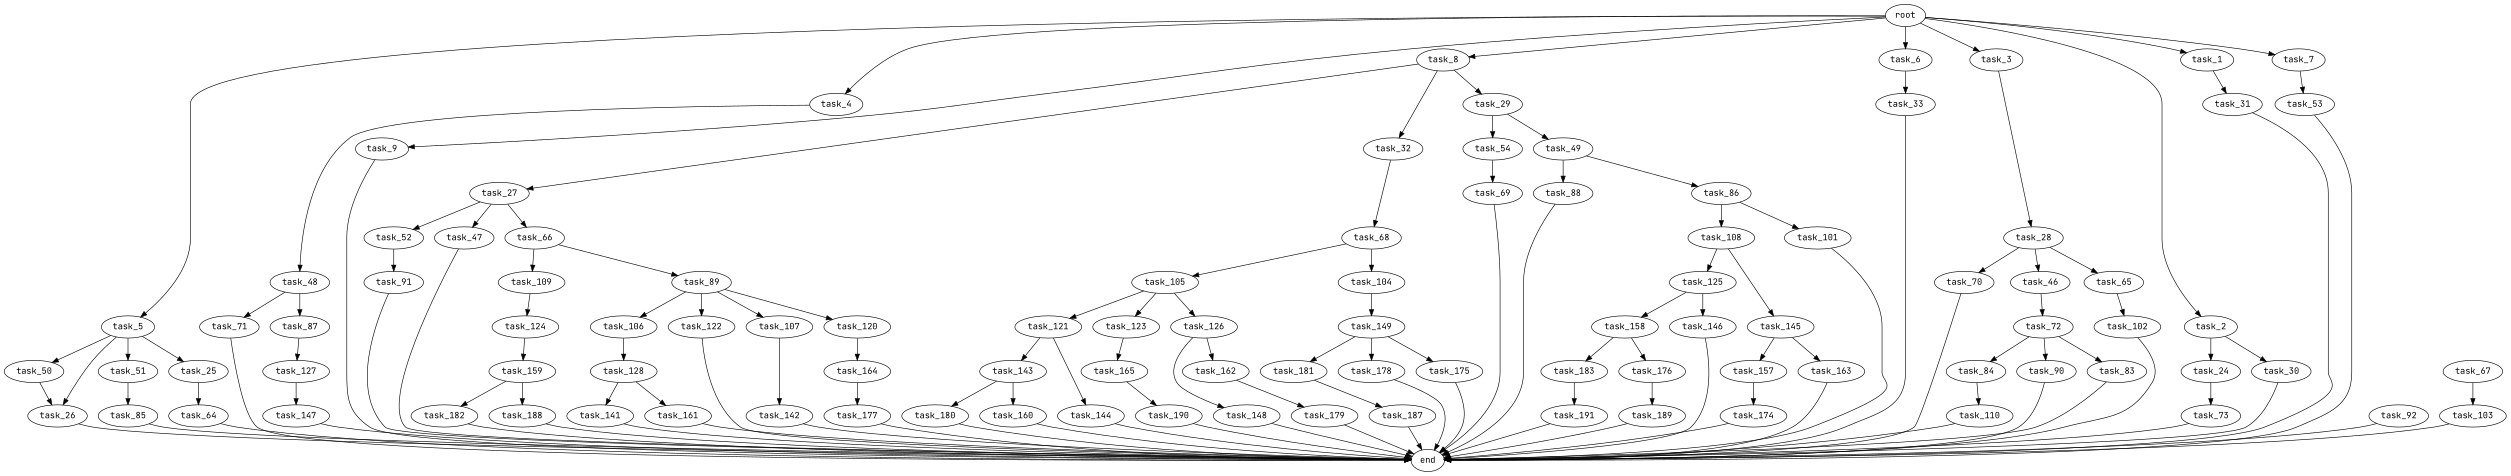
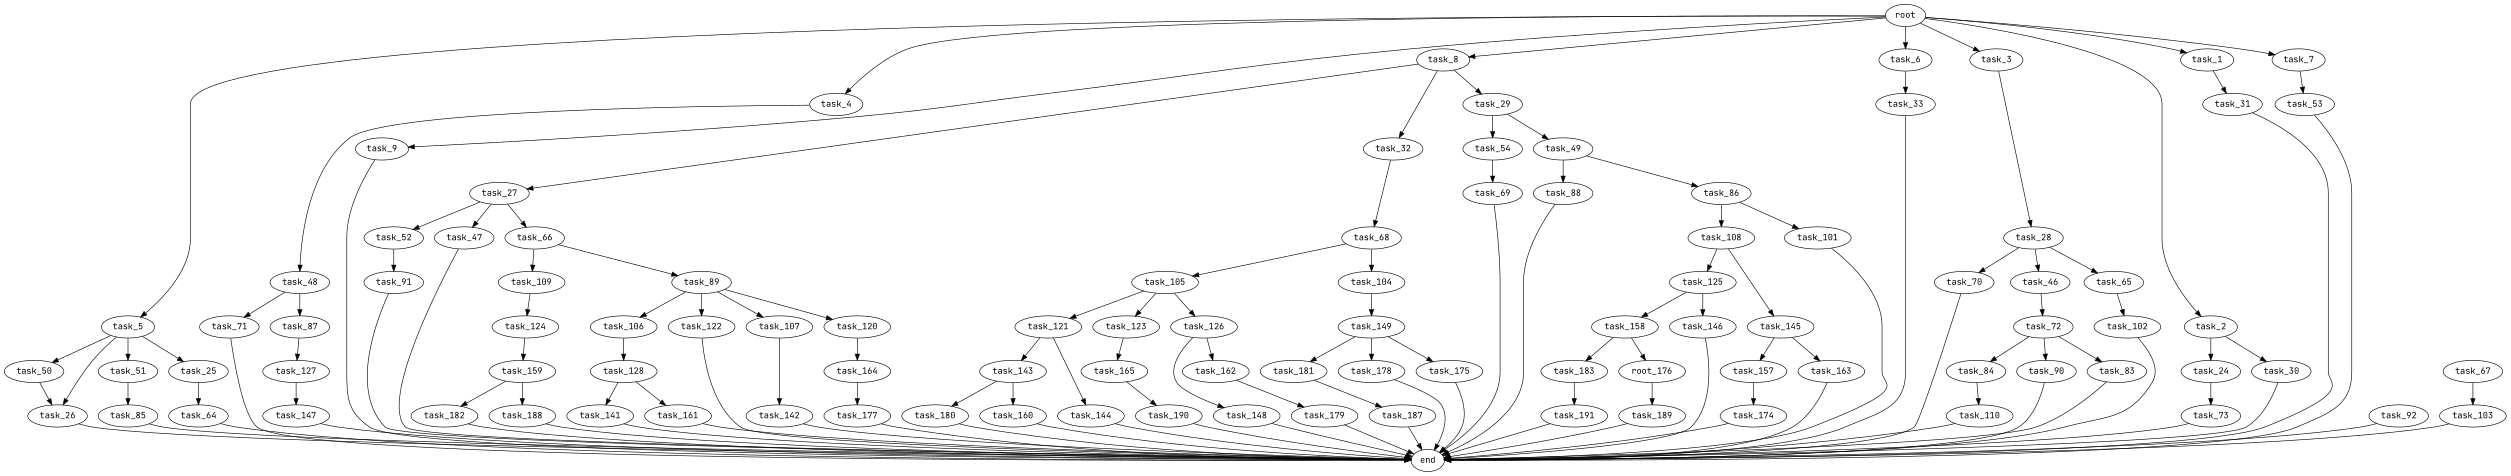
node "task_176": label "task_176" -> "root_176"
